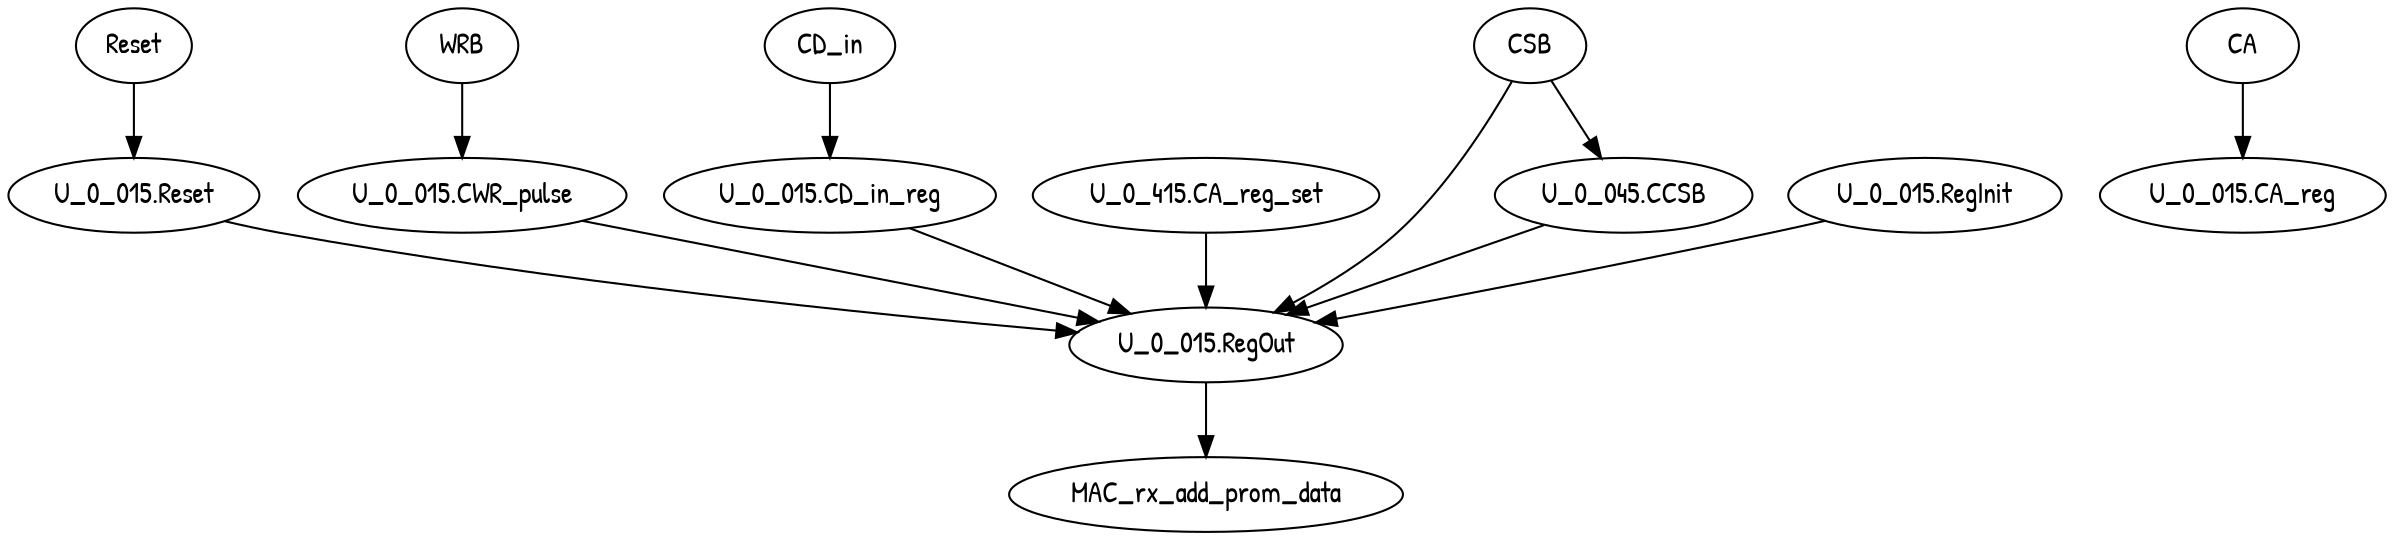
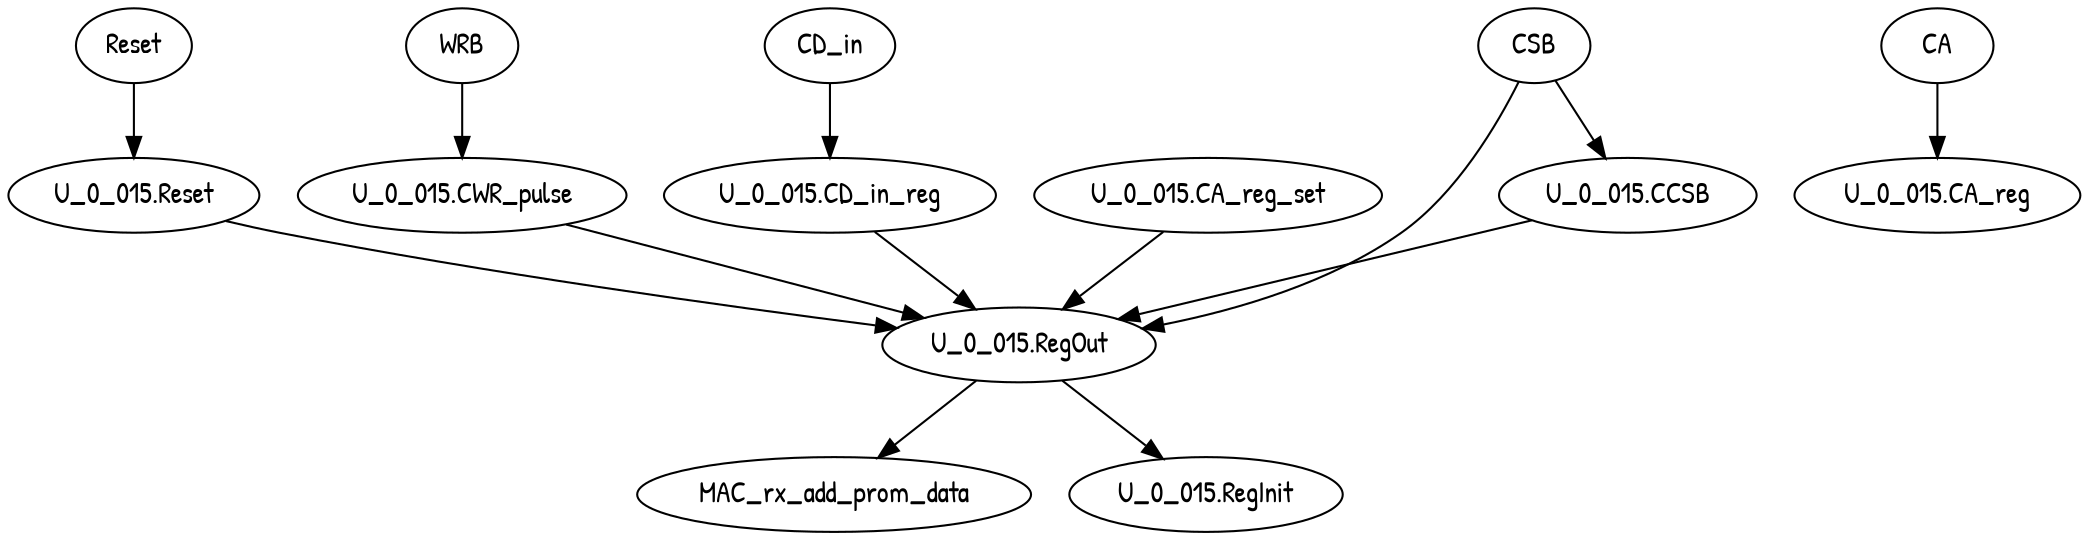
node "U_0_415.CA_reg_set": label "U_0_415.CA_reg_set" -> "U_0_015.CA_reg_set"
node "U_0_045.CCSB": label "U_0_045.CCSB" -> "U_0_015.CCSB"
edge "U_0_015.RegInit" -> "U_0_015.RegOut": reversed
